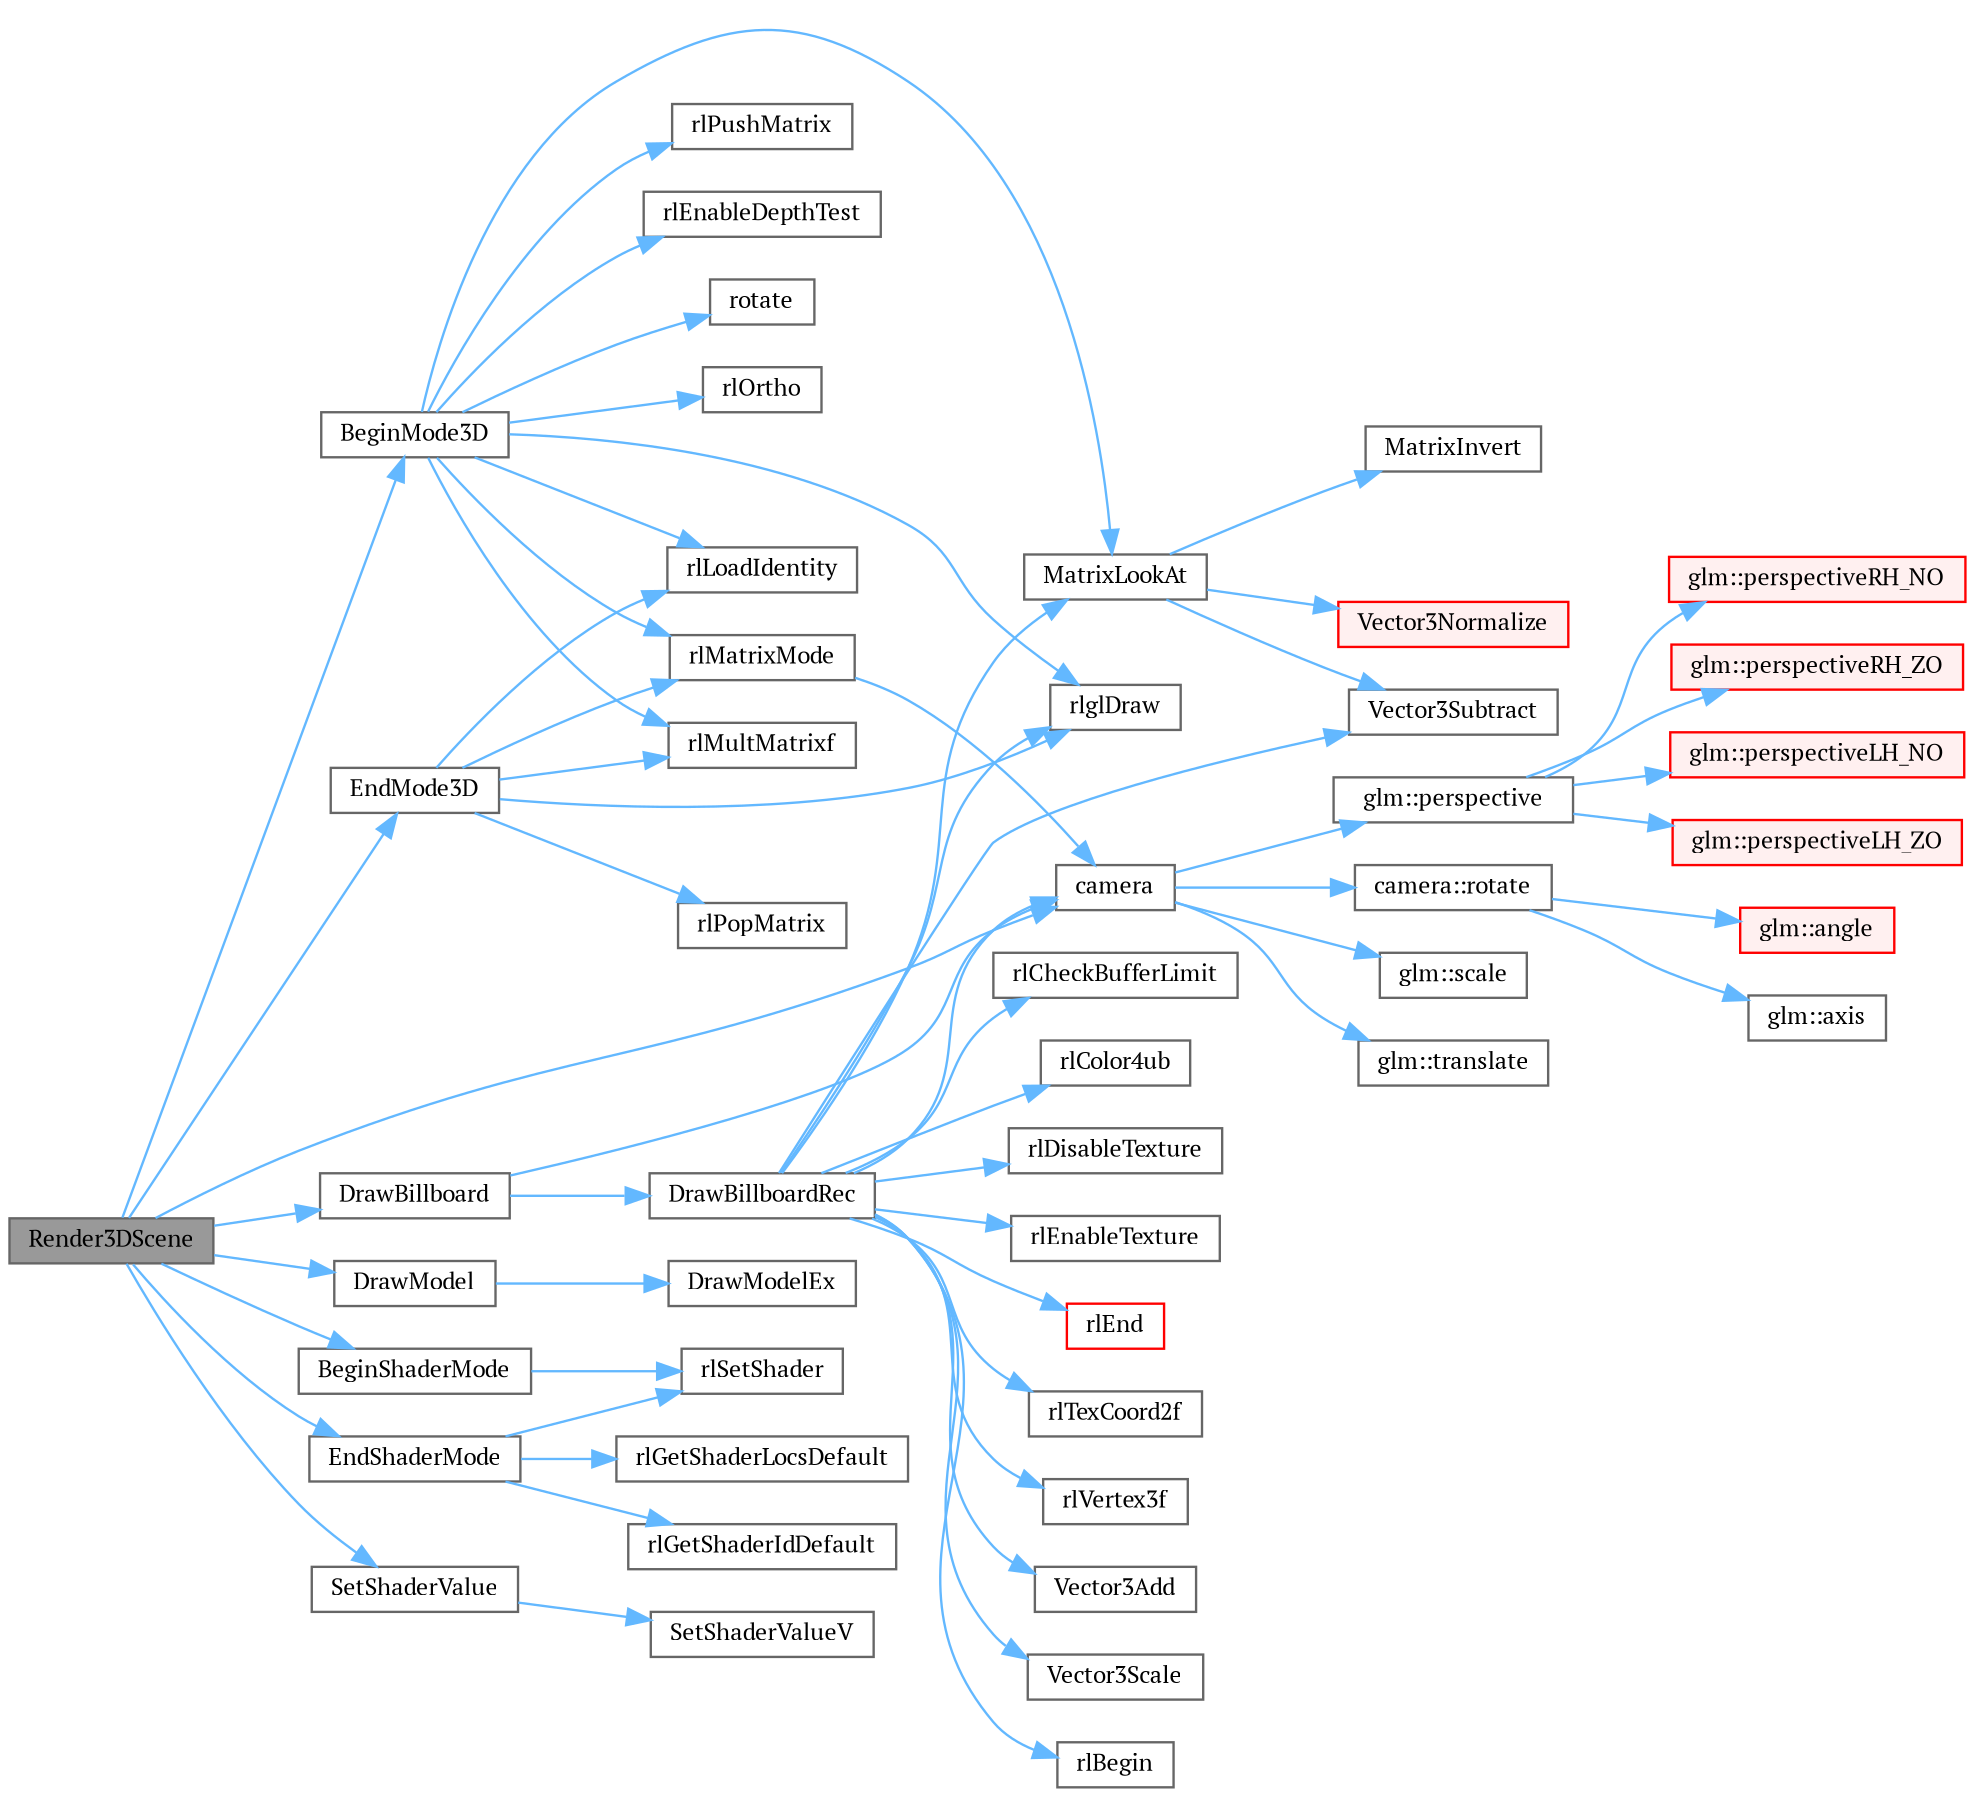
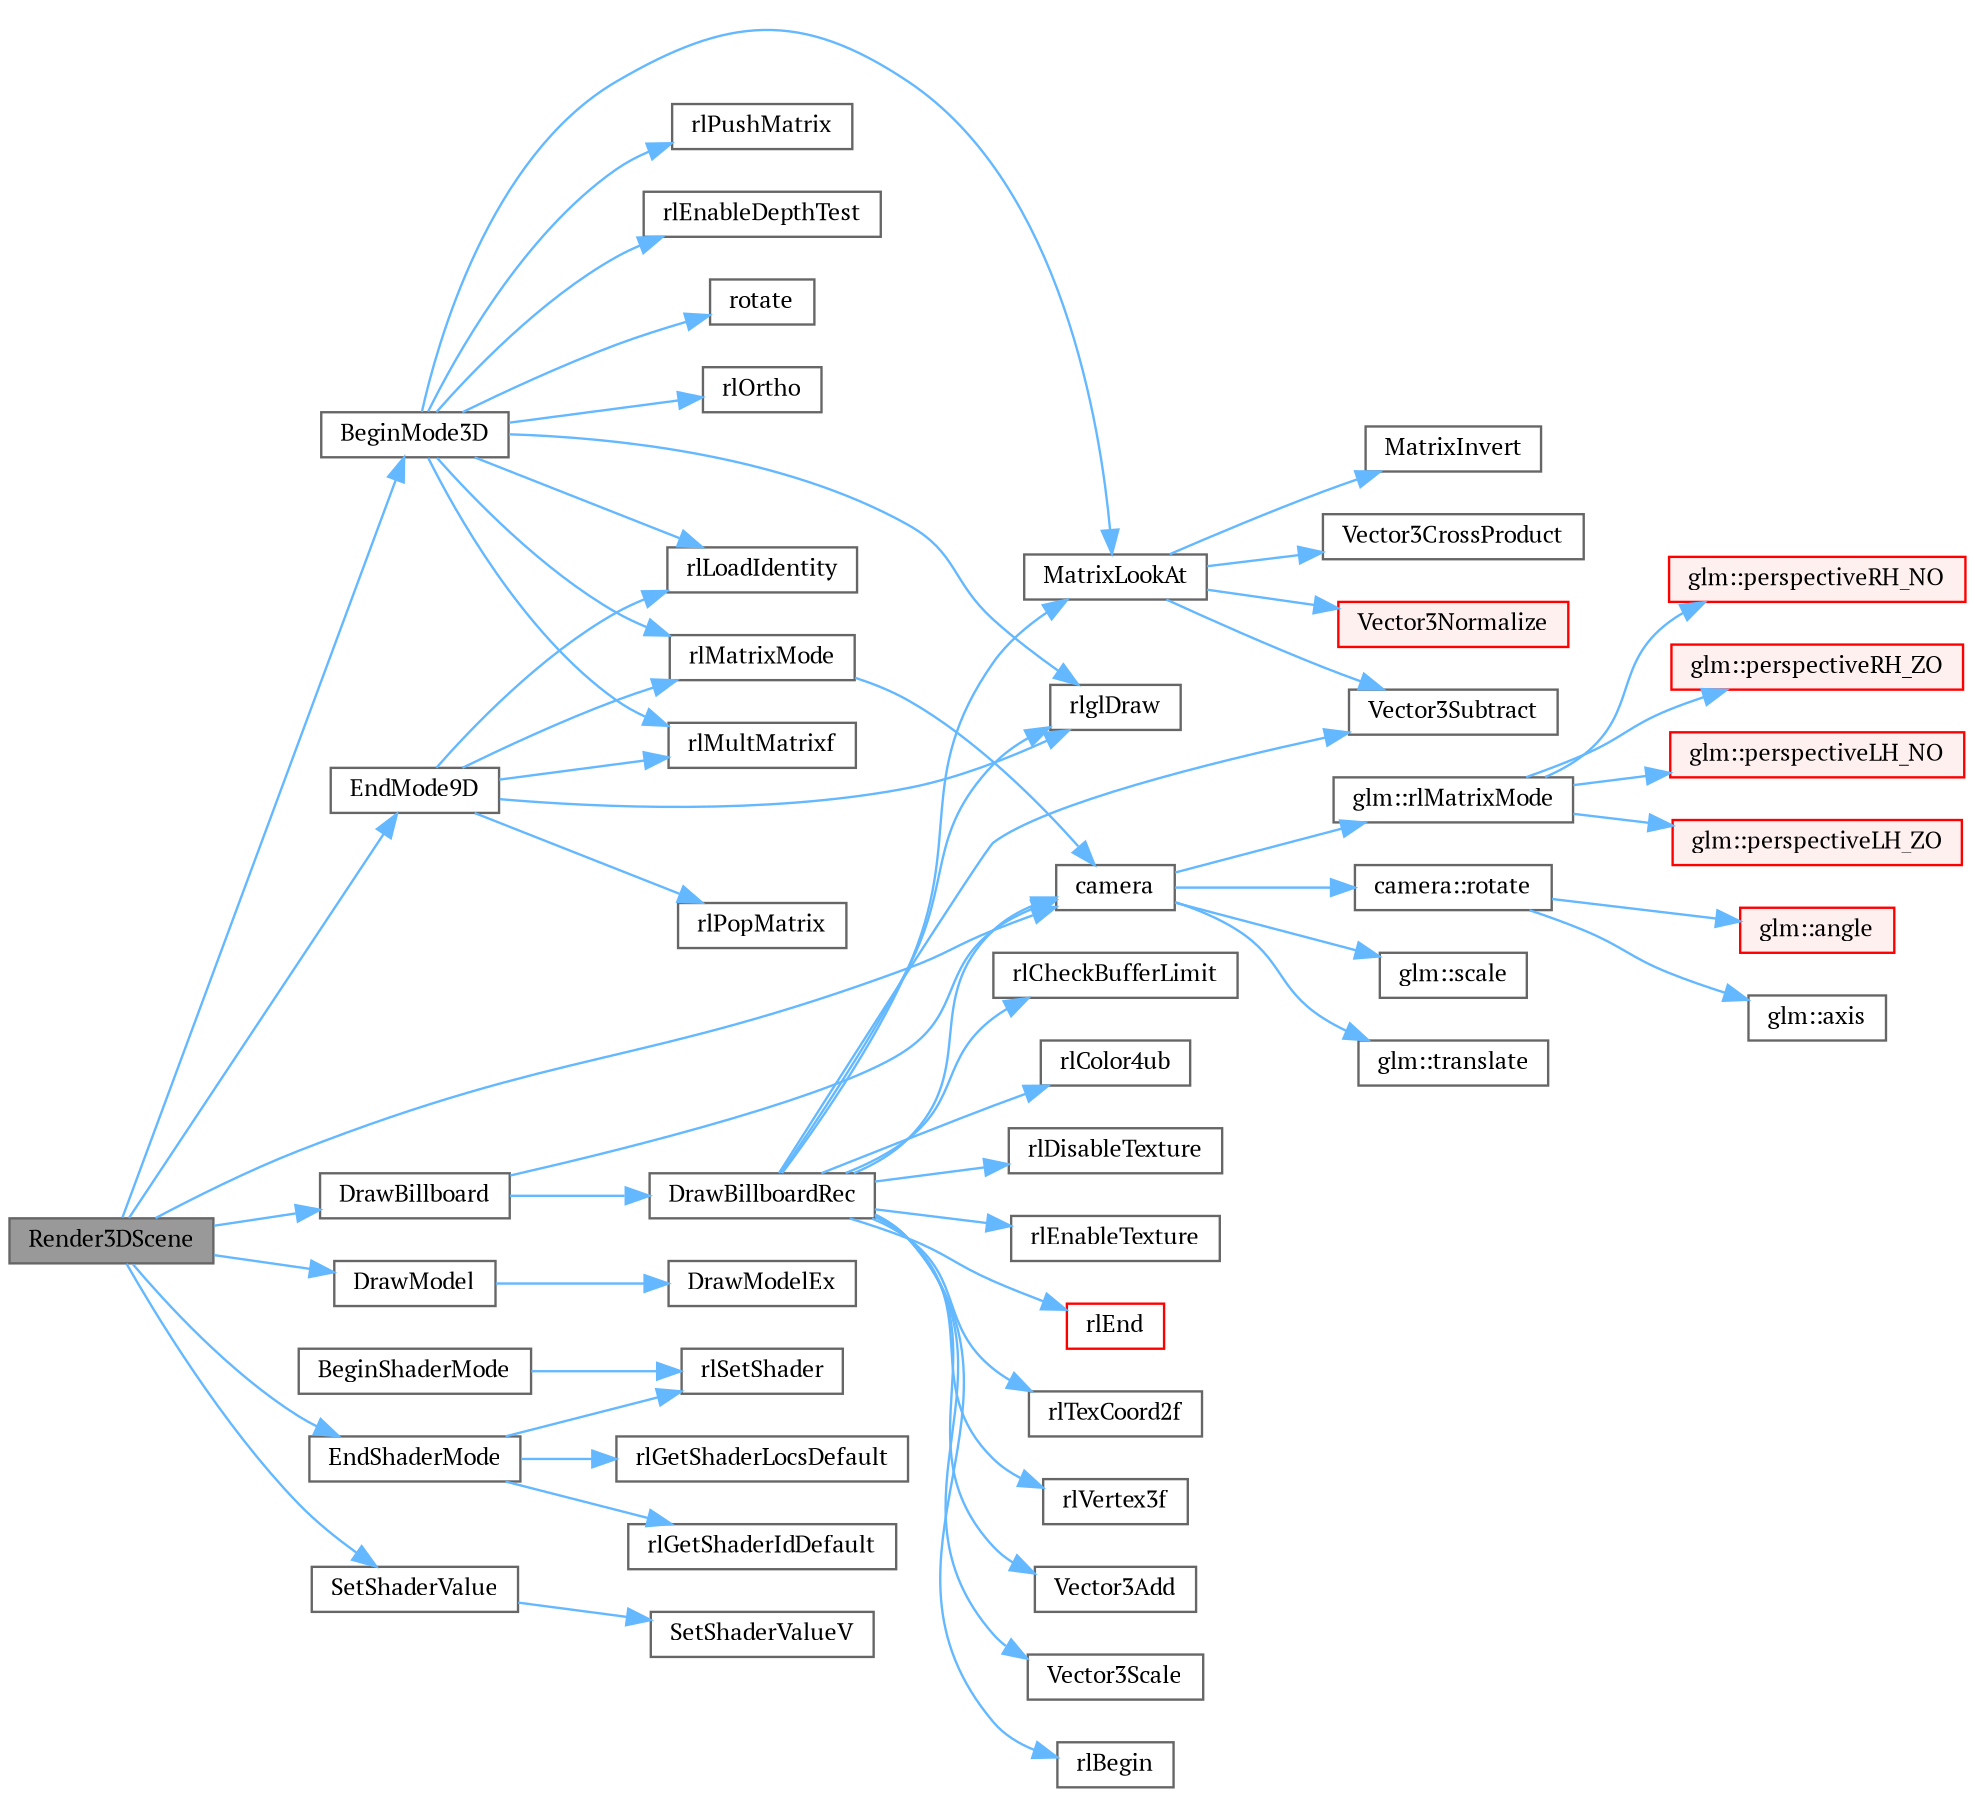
node "Vector3CrossProduct": added
node "EndMode3D": label "EndMode3D" -> "EndMode9D"
node "glm::perspective": label "glm::perspective" -> "glm::rlMatrixMode"
edge "Render3DScene" -> "BeginShaderMode": removed
